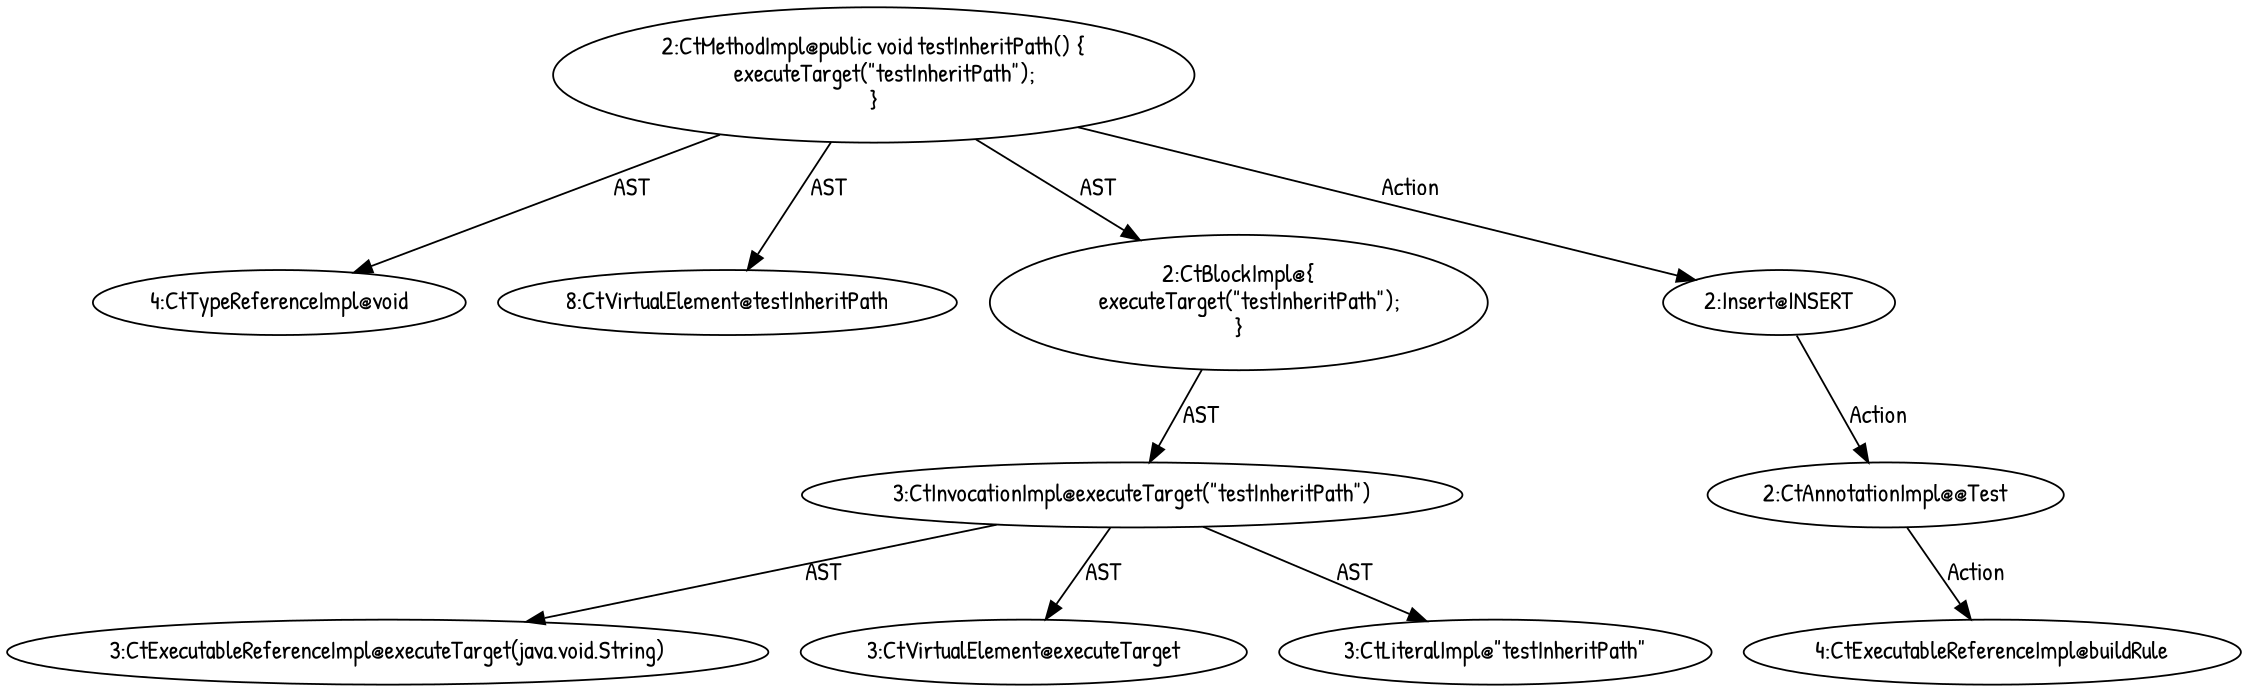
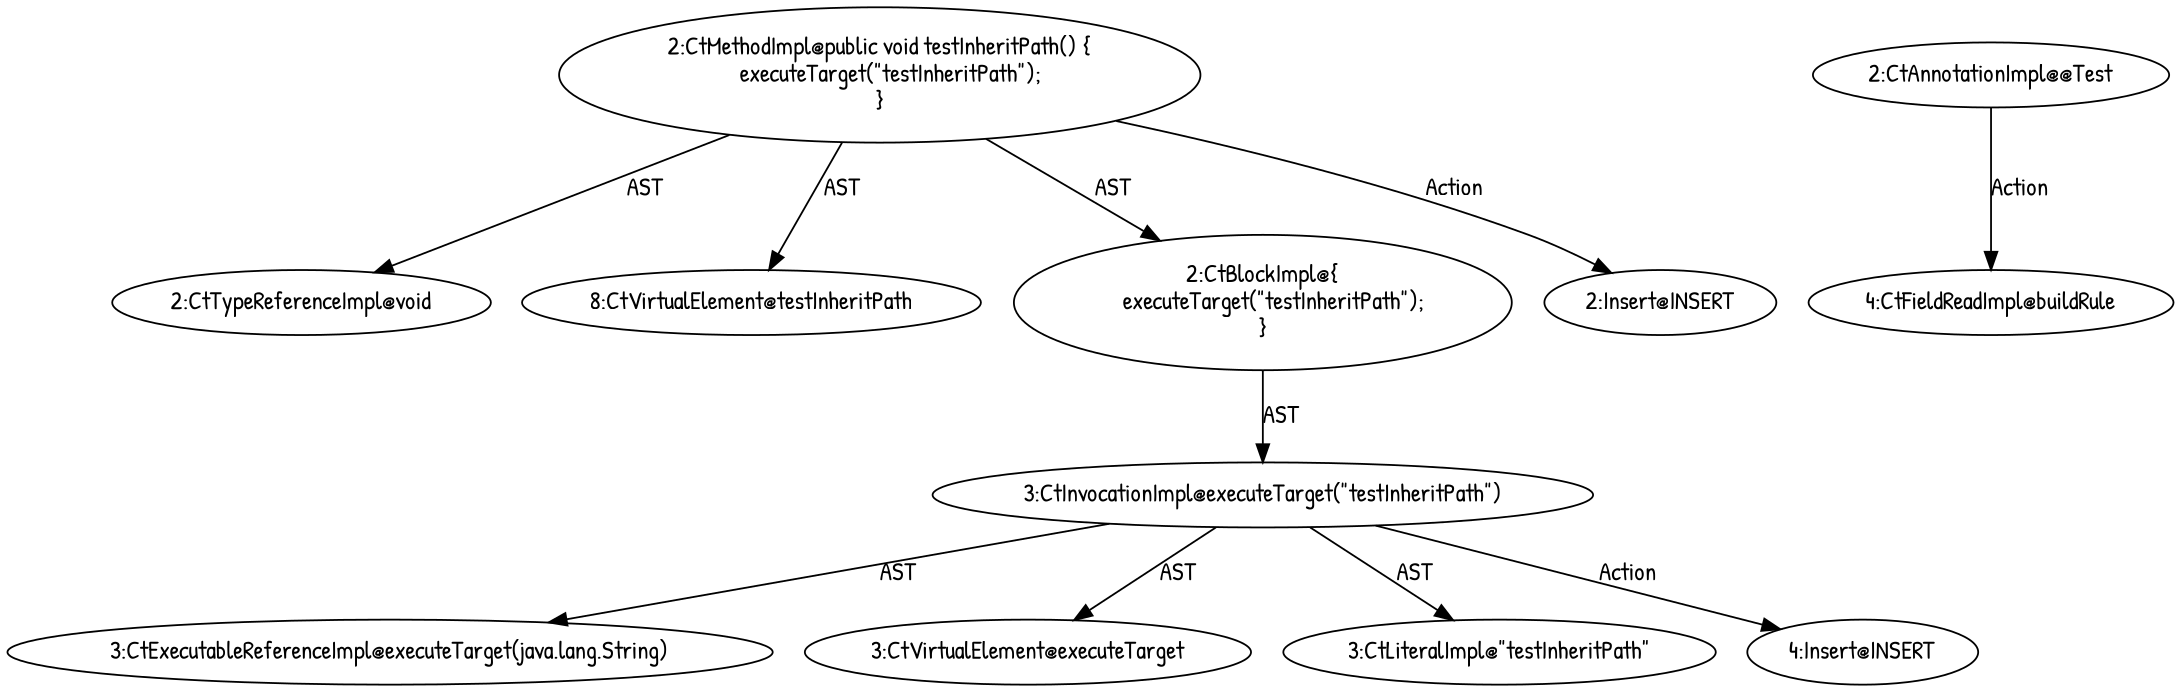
node "4:CtTypeReferenceImpl@void": label "4:CtTypeReferenceImpl@void" -> "2:CtTypeReferenceImpl@void"
edge "2:Insert@INSERT" -> "2:CtAnnotationImpl@@Test": removed, label "Action"
node "3:CtExecutableReferenceImpl@executeTarget(java.void.String)": label "3:CtExecutableReferenceImpl@executeTarget(java.void.String)" -> "3:CtExecutableReferenceImpl@executeTarget(java.lang.String)"
node "4:Insert@INSERT": added
node "4:CtExecutableReferenceImpl@buildRule": label "4:CtExecutableReferenceImpl@buildRule" -> "4:CtFieldReadImpl@buildRule"
